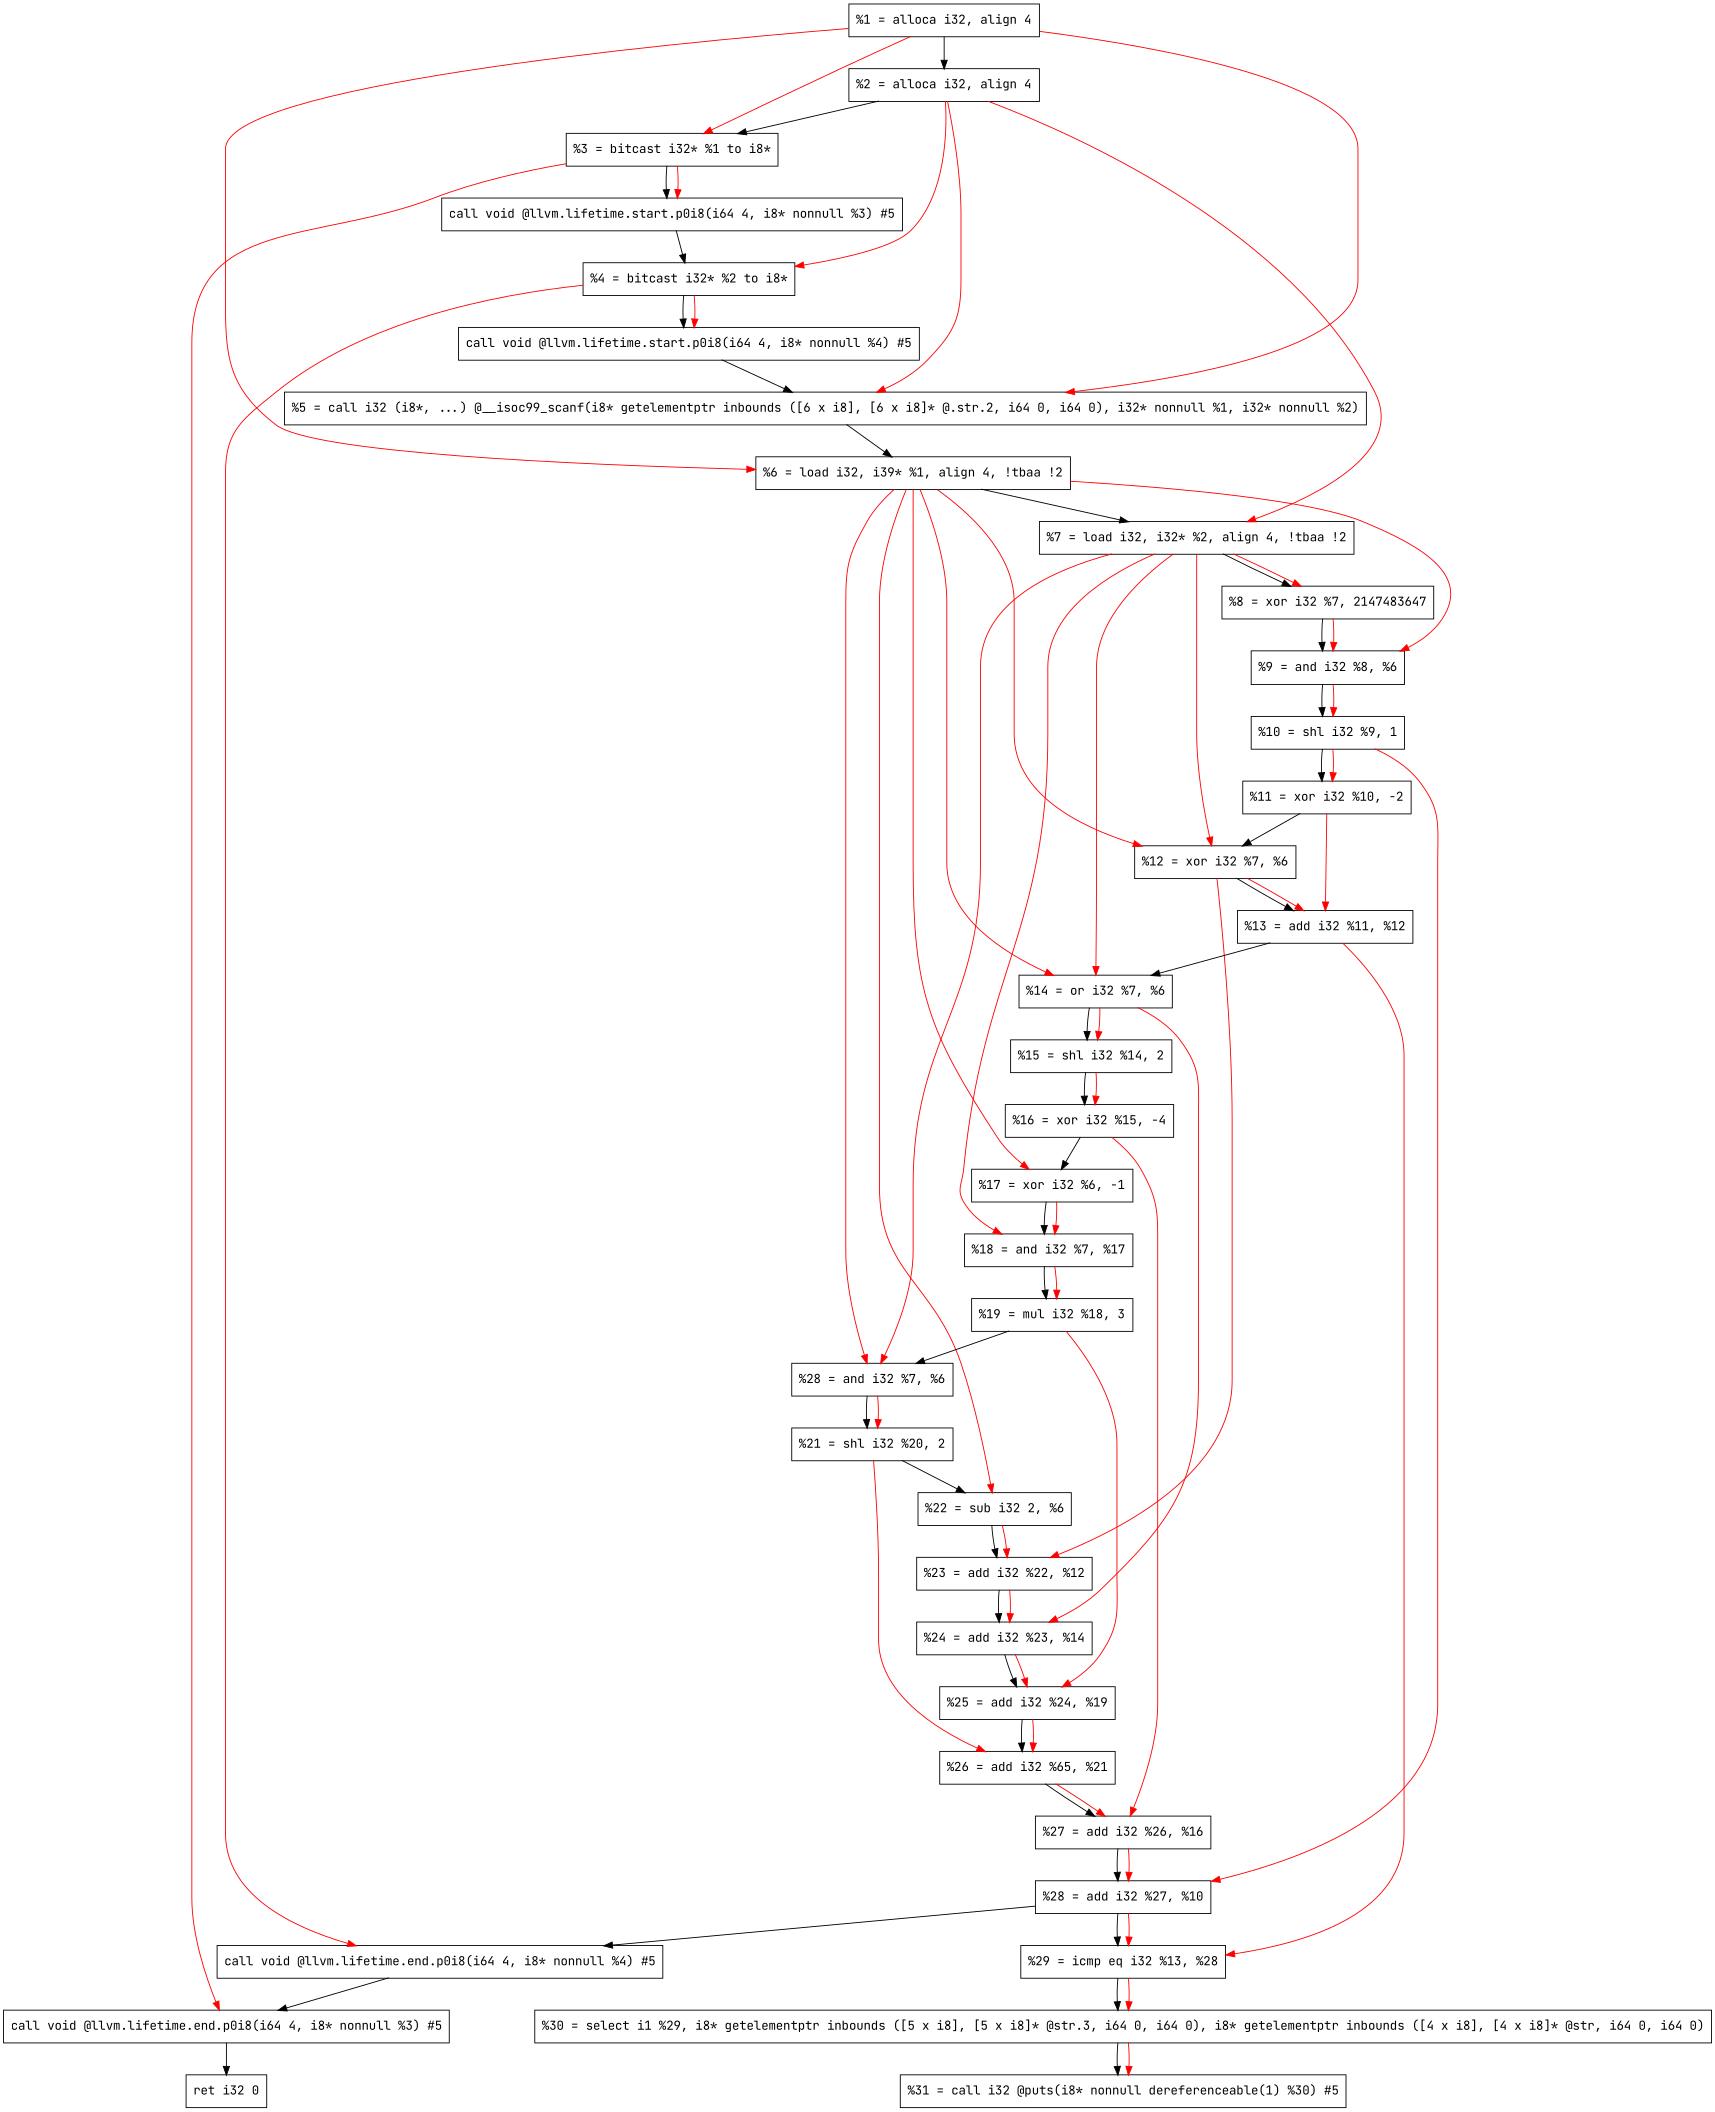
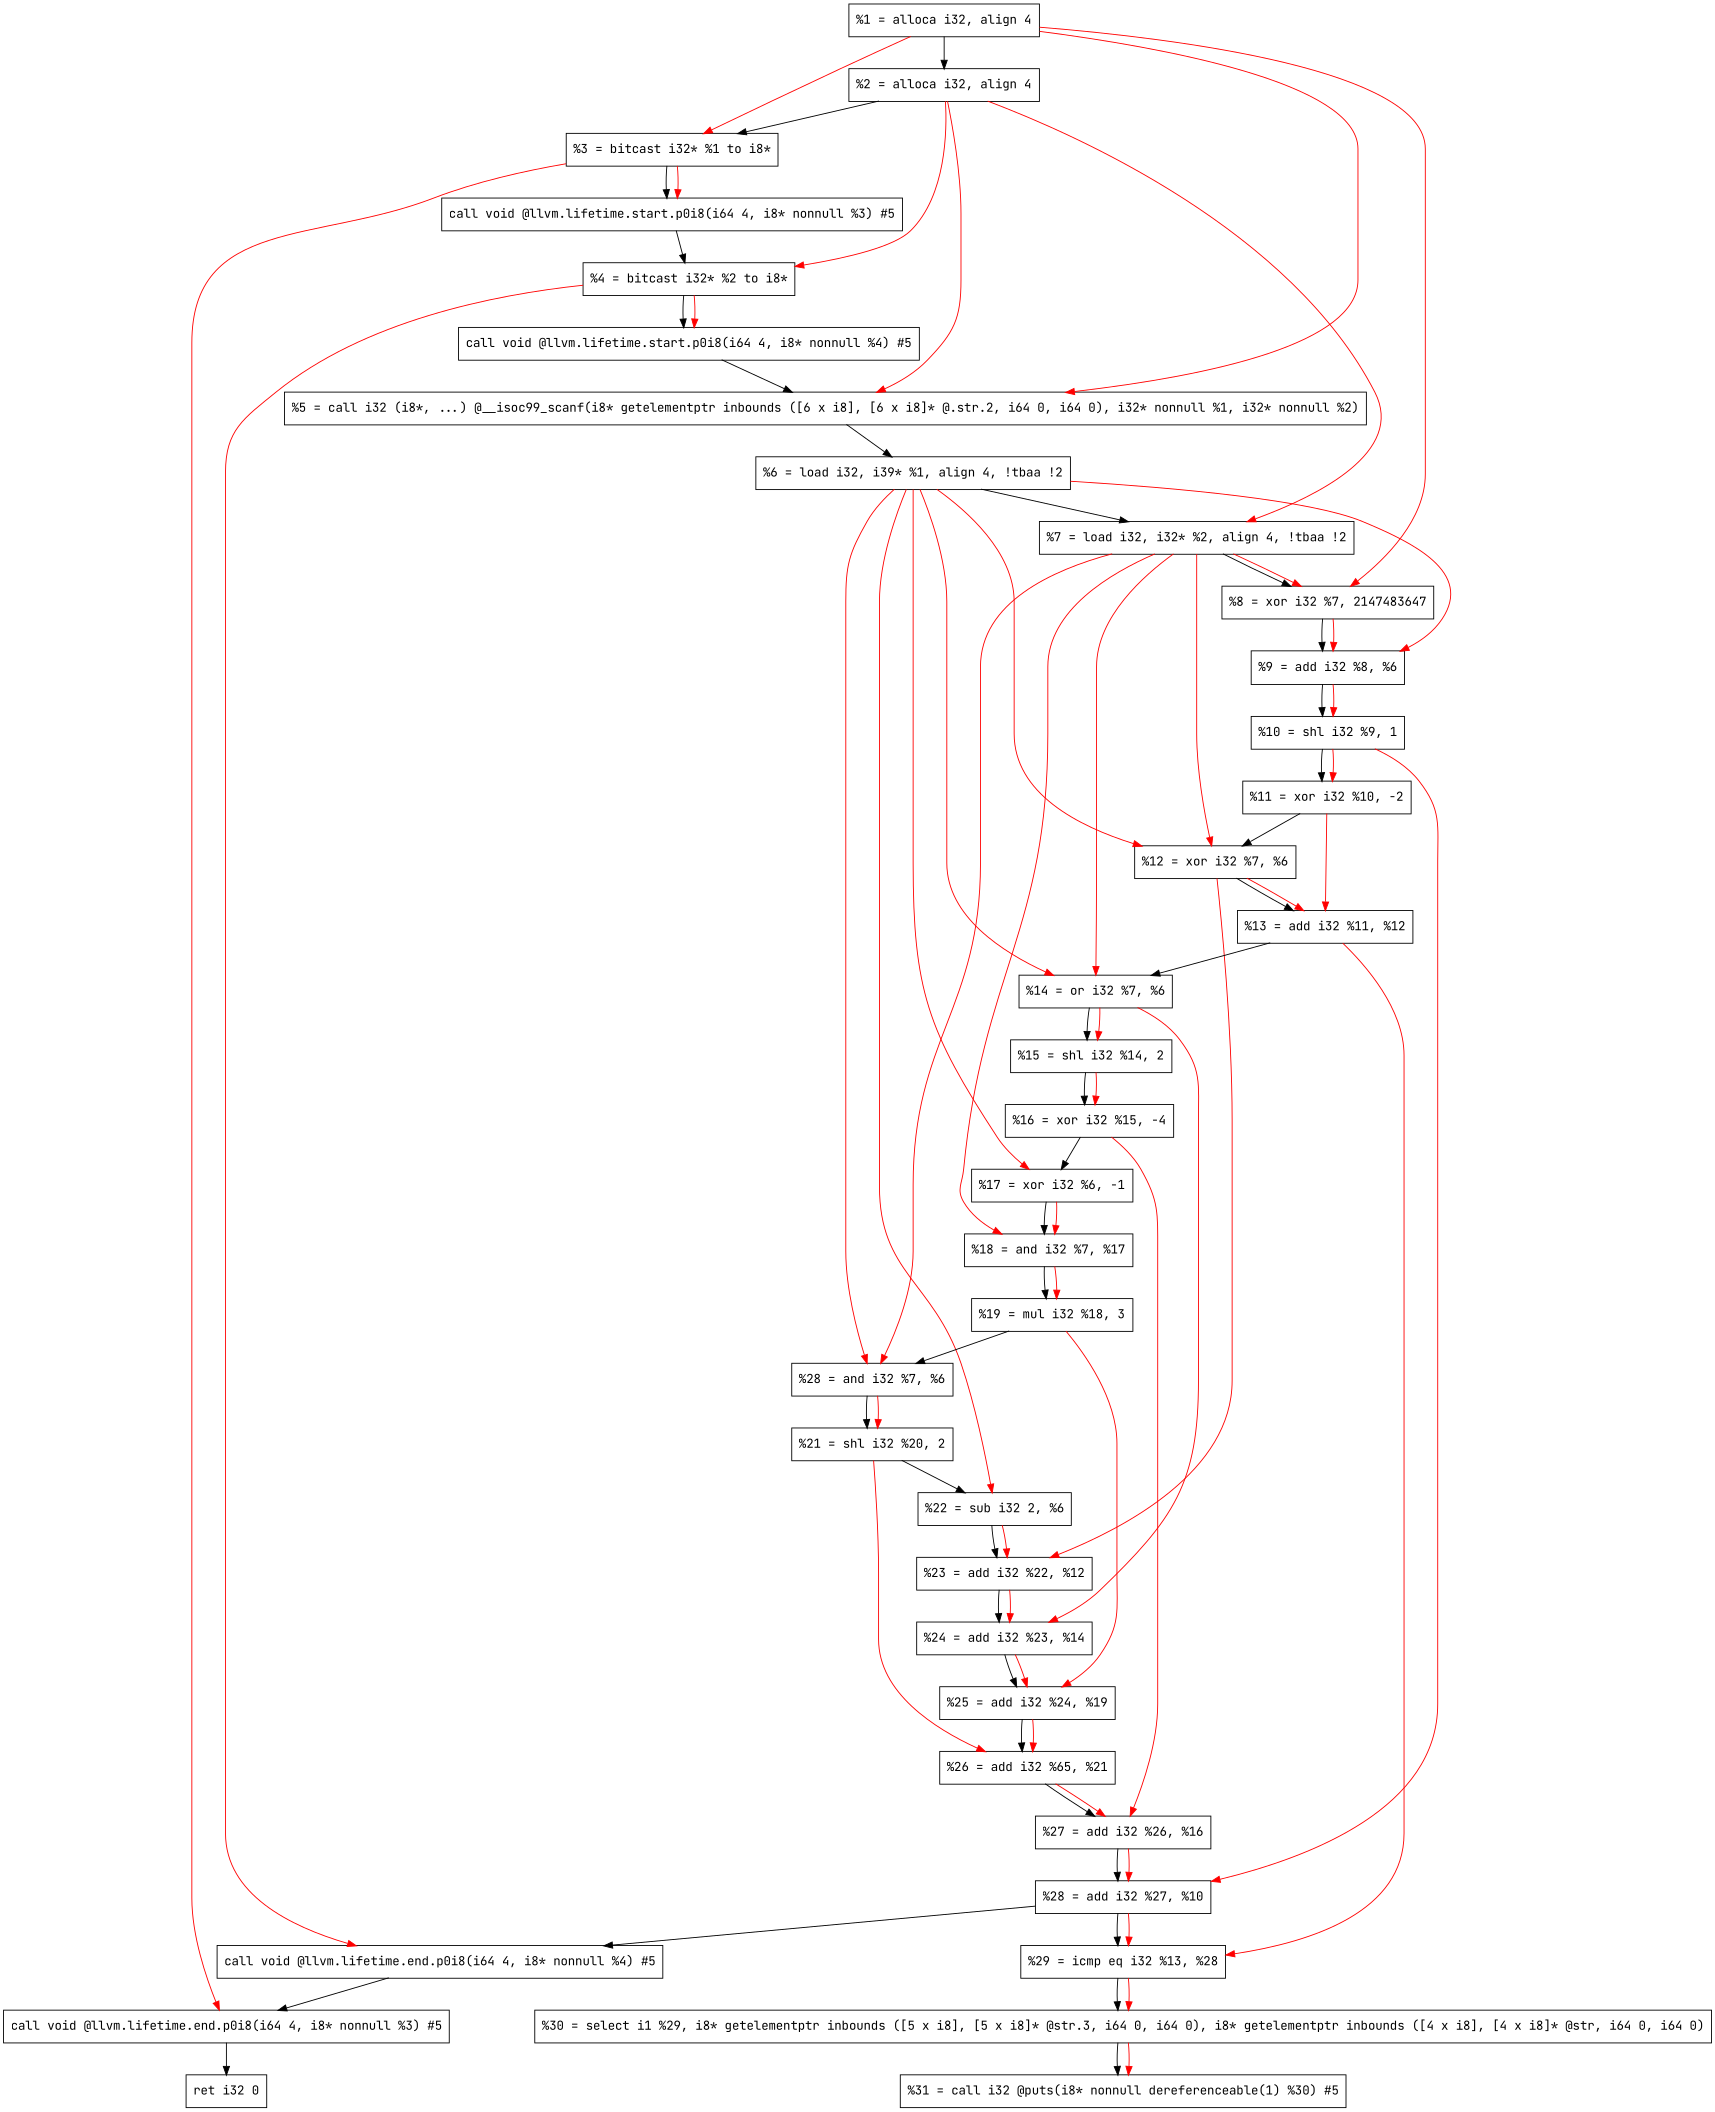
edge "%1 = alloca i32, align 4" -> "%6 = load i32, i39* %1, align 4, !tbaa !2": now "%1 = alloca i32, align 4" -> "%8 = xor i32 %7, 2147483647"
node "%9 = and i32 %8, %6": label "%9 = and i32 %8, %6" -> "%9 = add i32 %8, %6"
